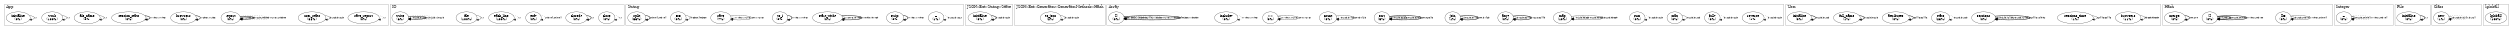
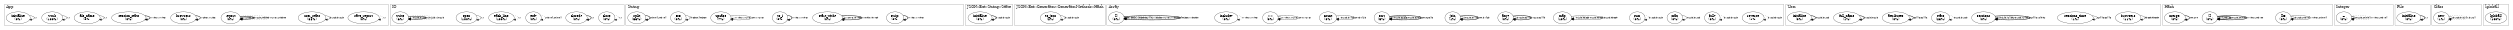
node "file (100%)": label "file (100%)" -> "open (100%)"
node "save (7%)": label "save (7%)" -> "upcase (7%)"
node "+ (1%)": removed
